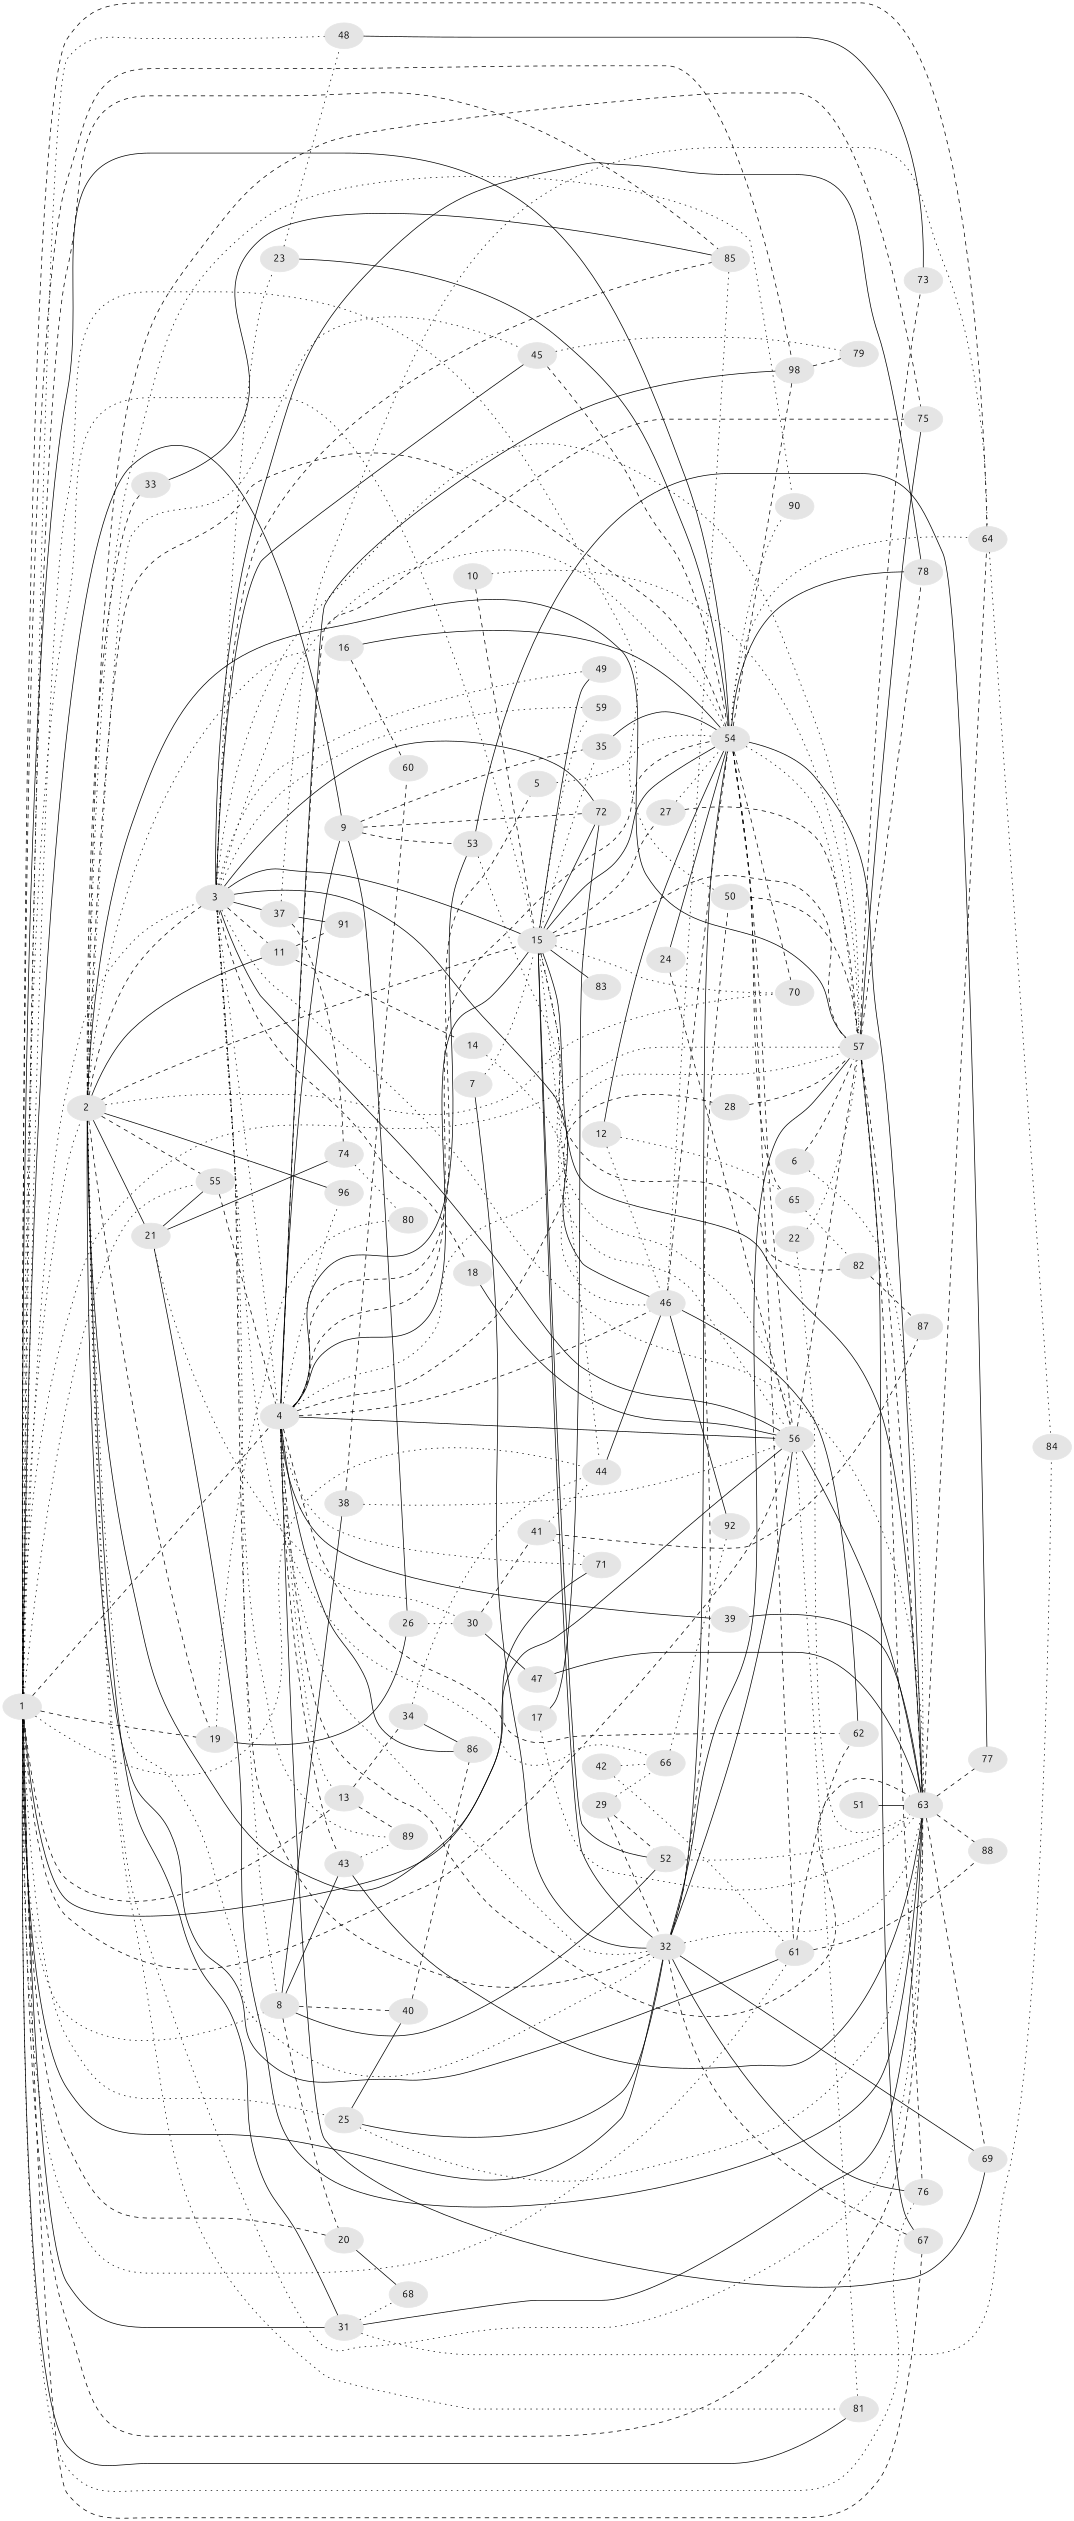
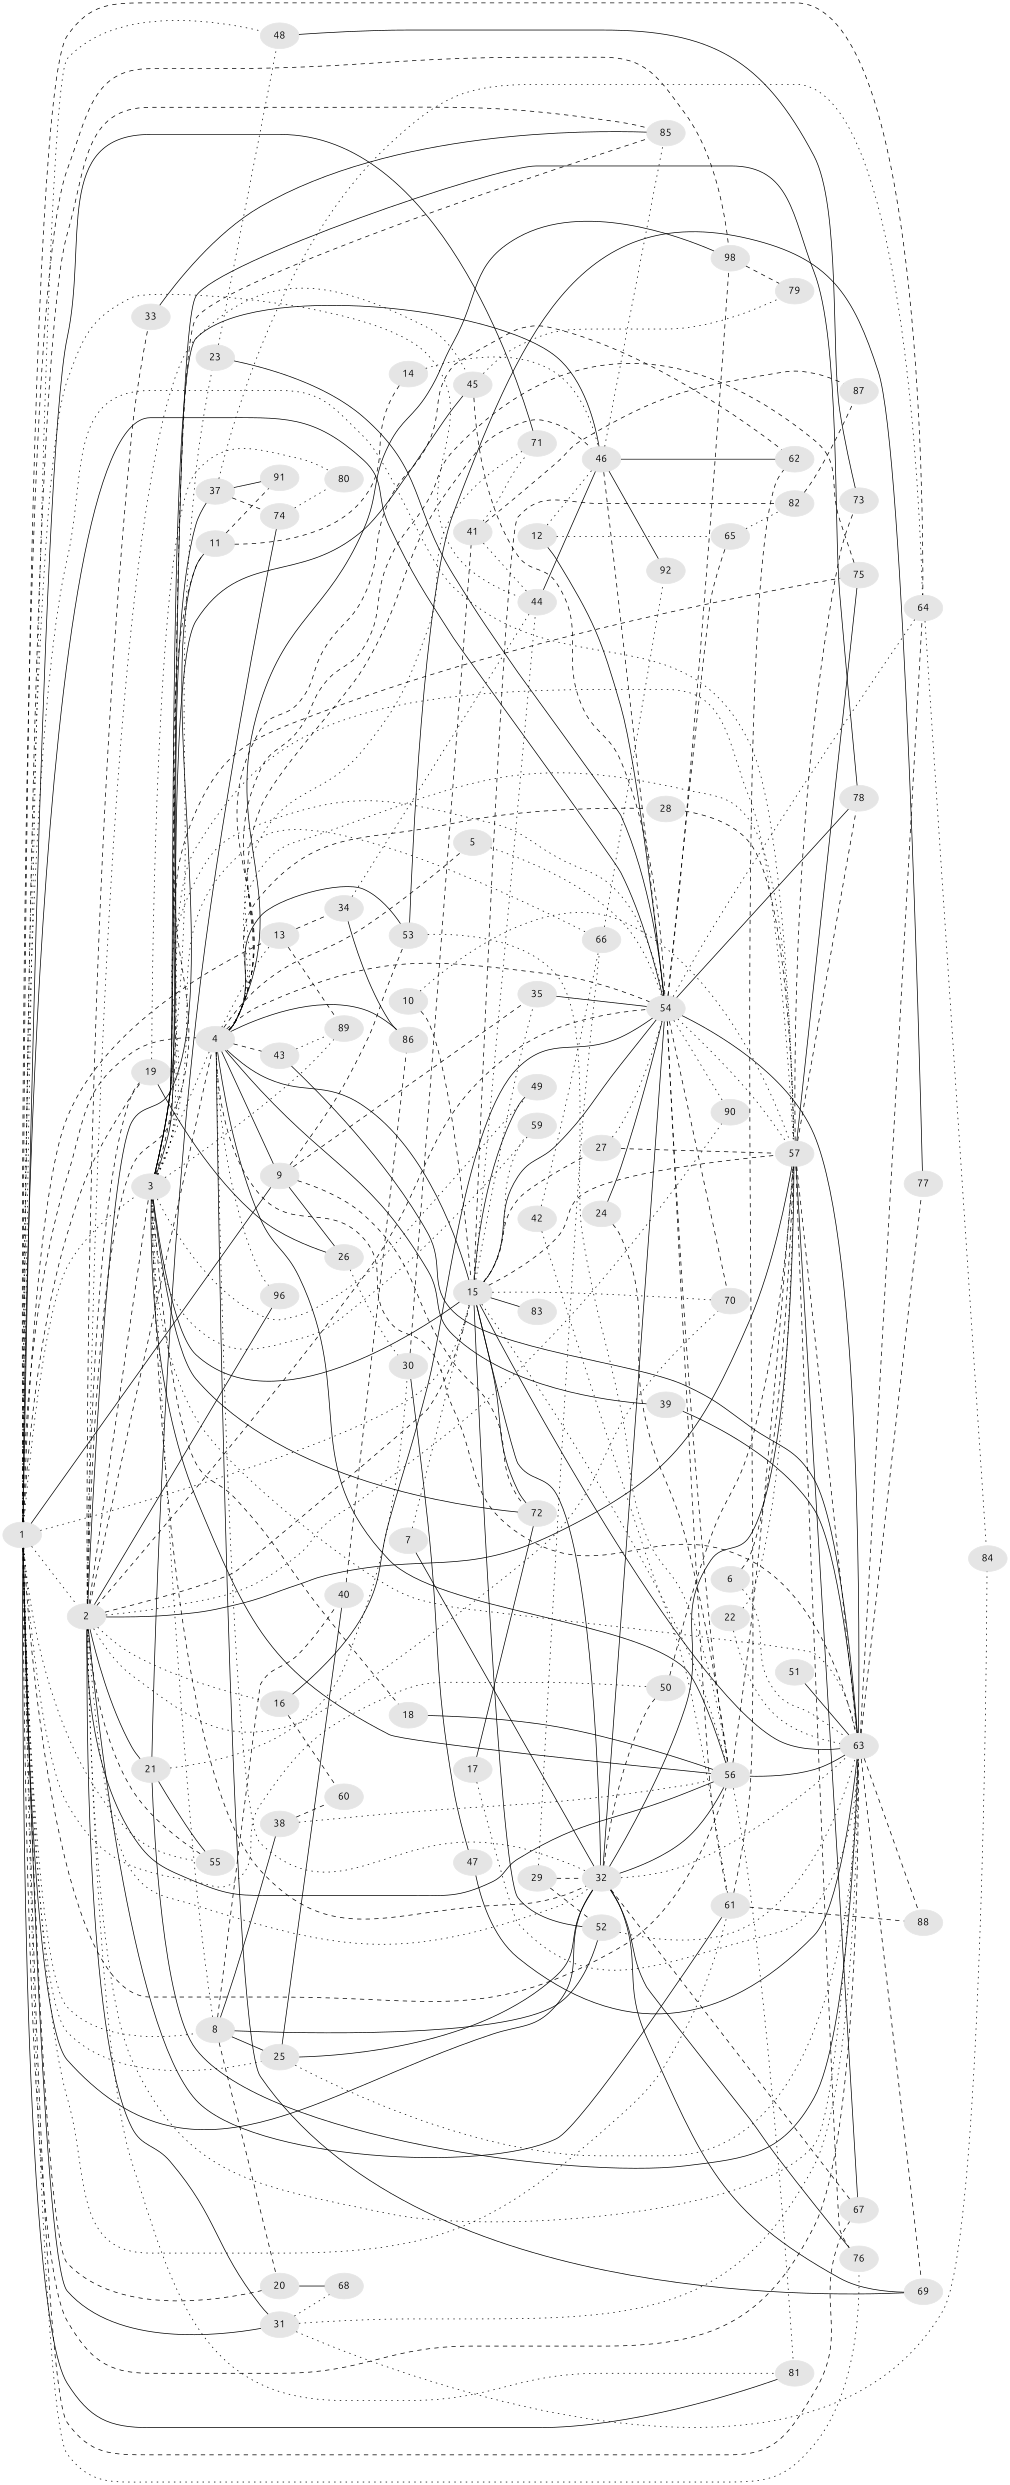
edge "55" -- "4": now "2" -- "4"
edge "43" -- "8": now "25" -- "8"
edge "63" -- "31": style solid -> dotted
